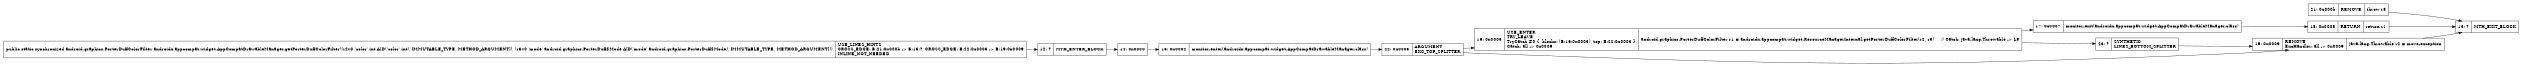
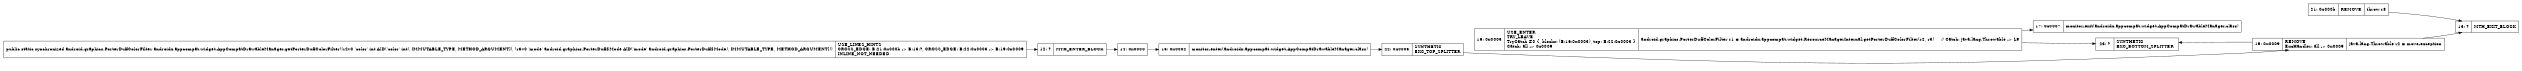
node "18: 0x0008": removed
node "23: ?": text "LINES_BOTTOM_SPLITTER" -> "EXC_BOTTOM_SPLITTER"
edge "23: ?" -> "19: 0x0009": reversed
node "22: 0x0003": text "ARGUMENT" -> "SYNTHETIC"
edge "22: 0x0003" -> "16: 0x0003": removed
